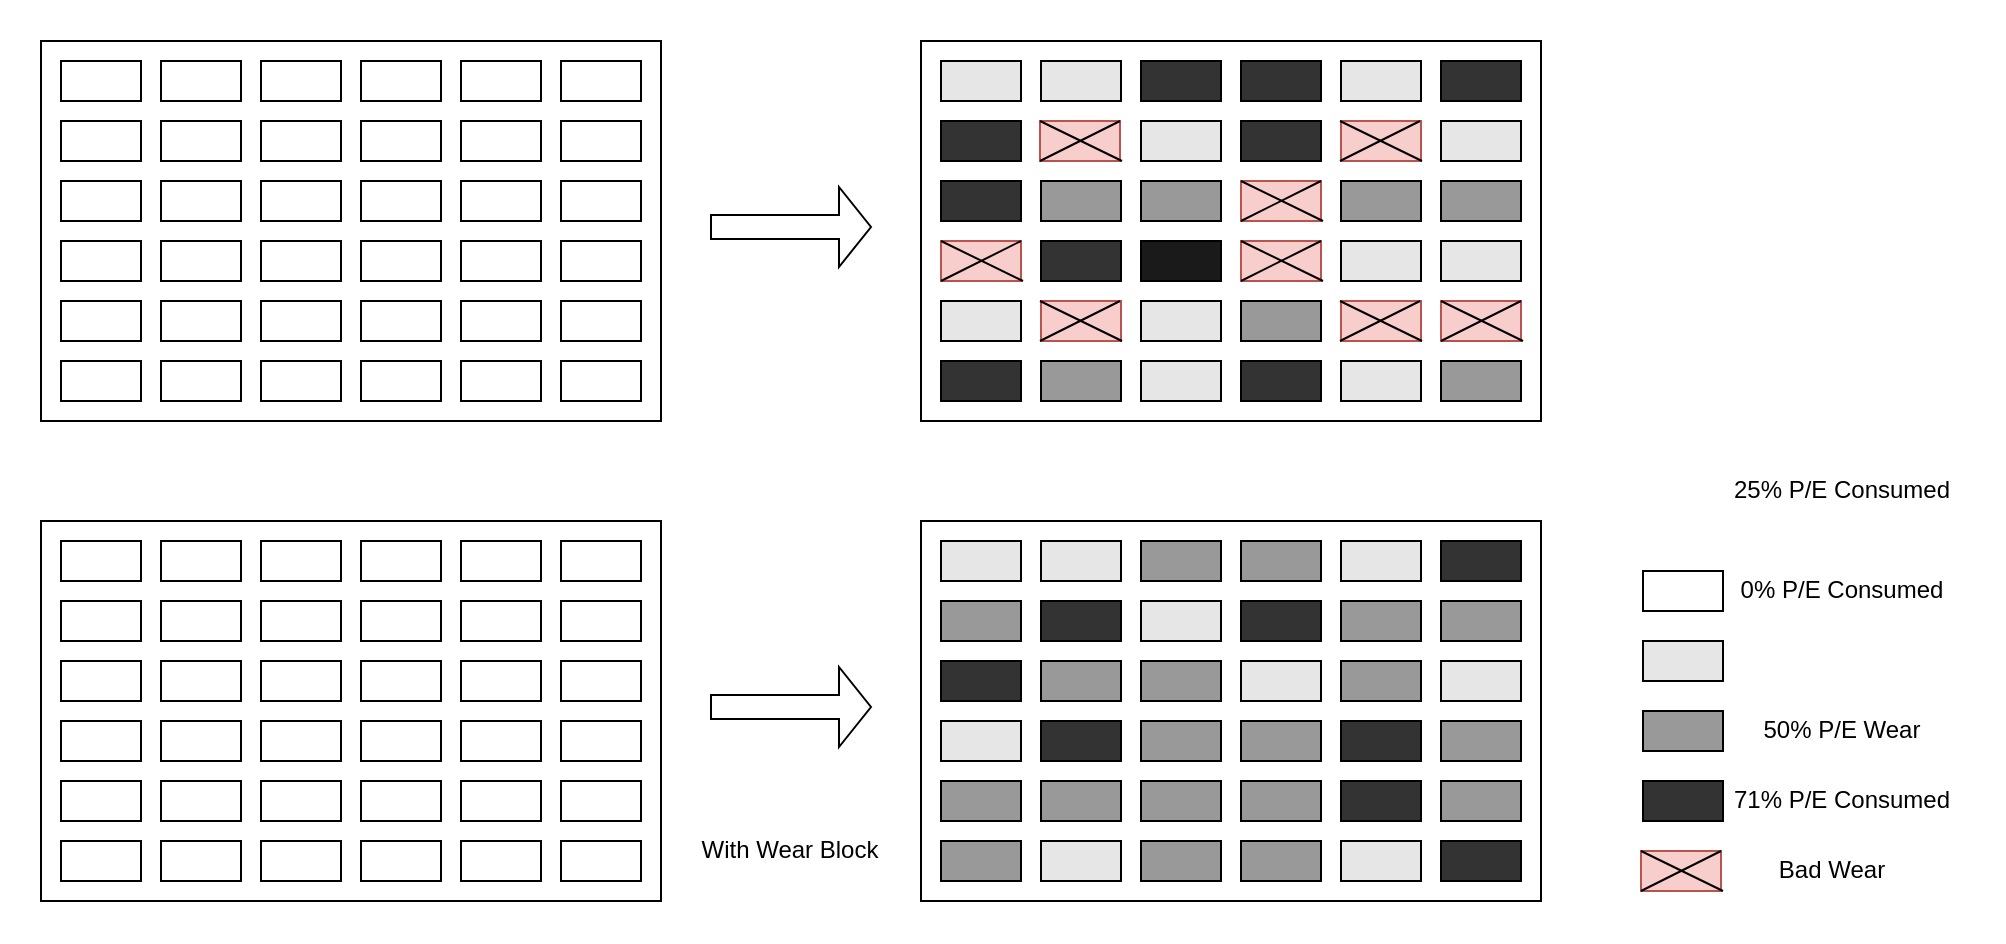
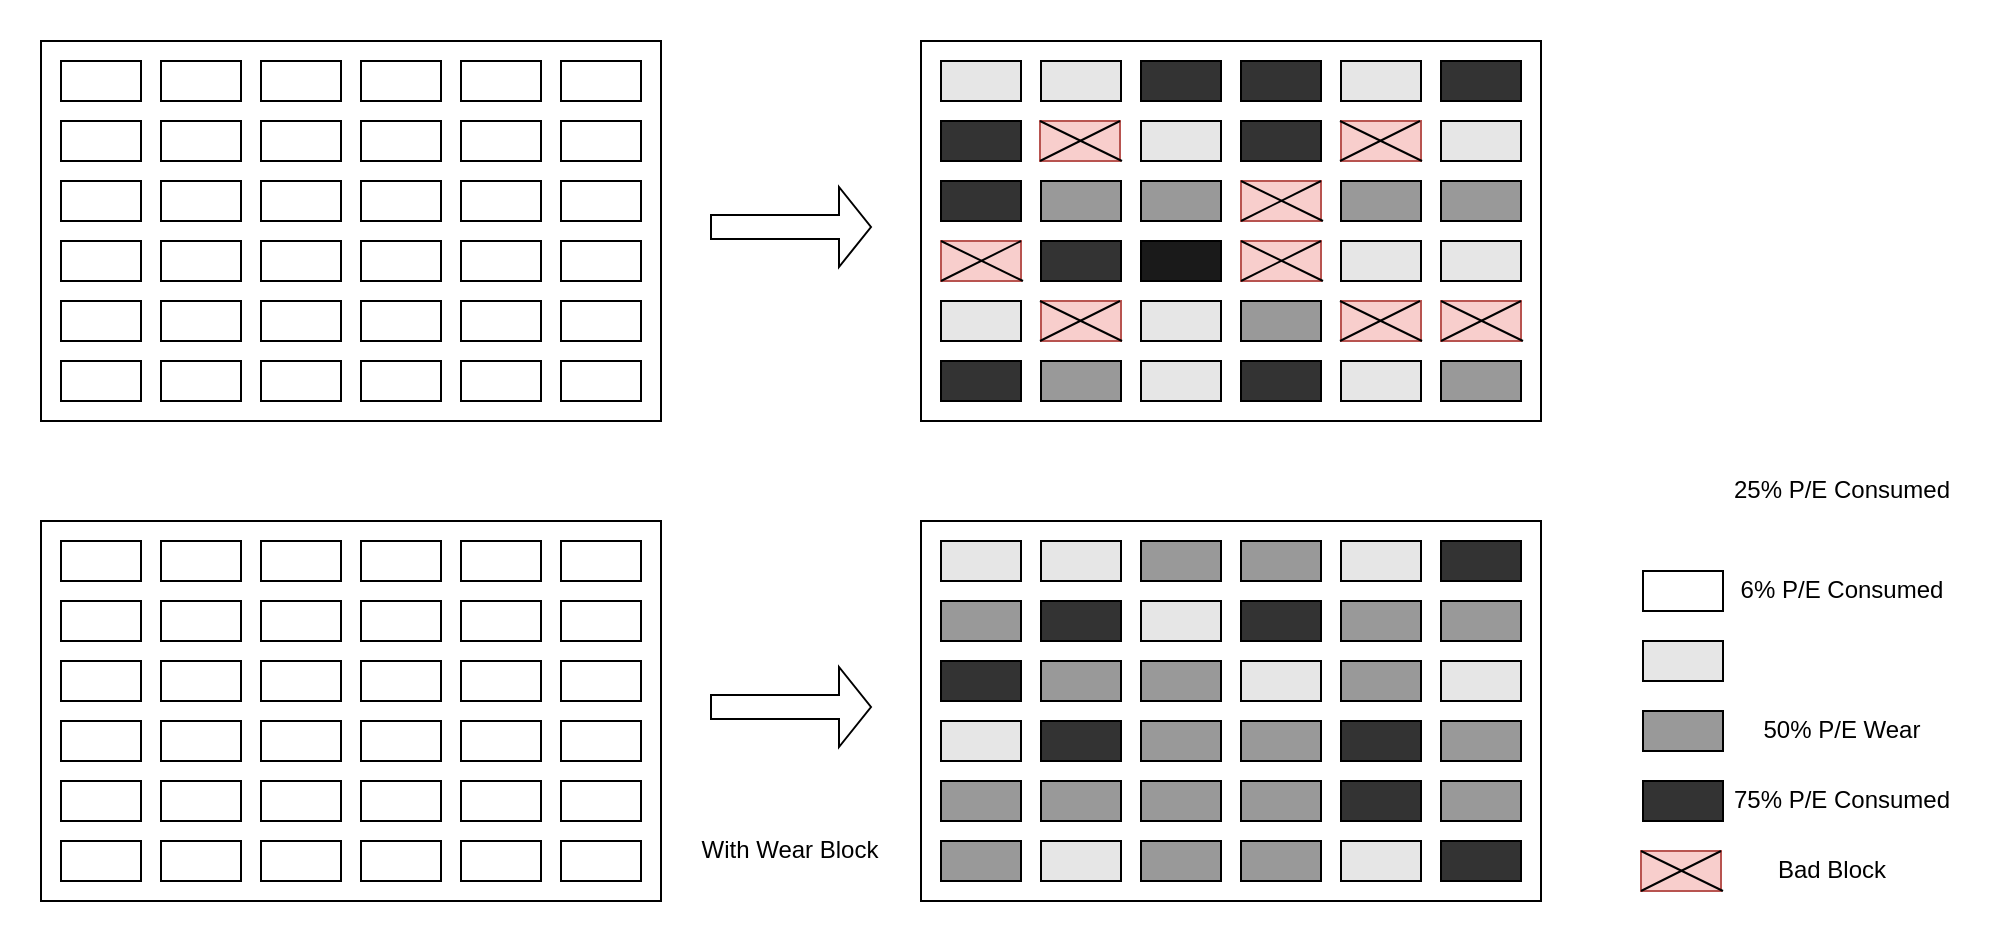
node "0% P/E Consumed": label "0% P/E Consumed" -> "6% P/E Consumed"
node "71% P/E Consumed": label "71% P/E Consumed" -> "75% P/E Consumed"
node "Bad Wear": label "Bad Wear" -> "Bad Block"
